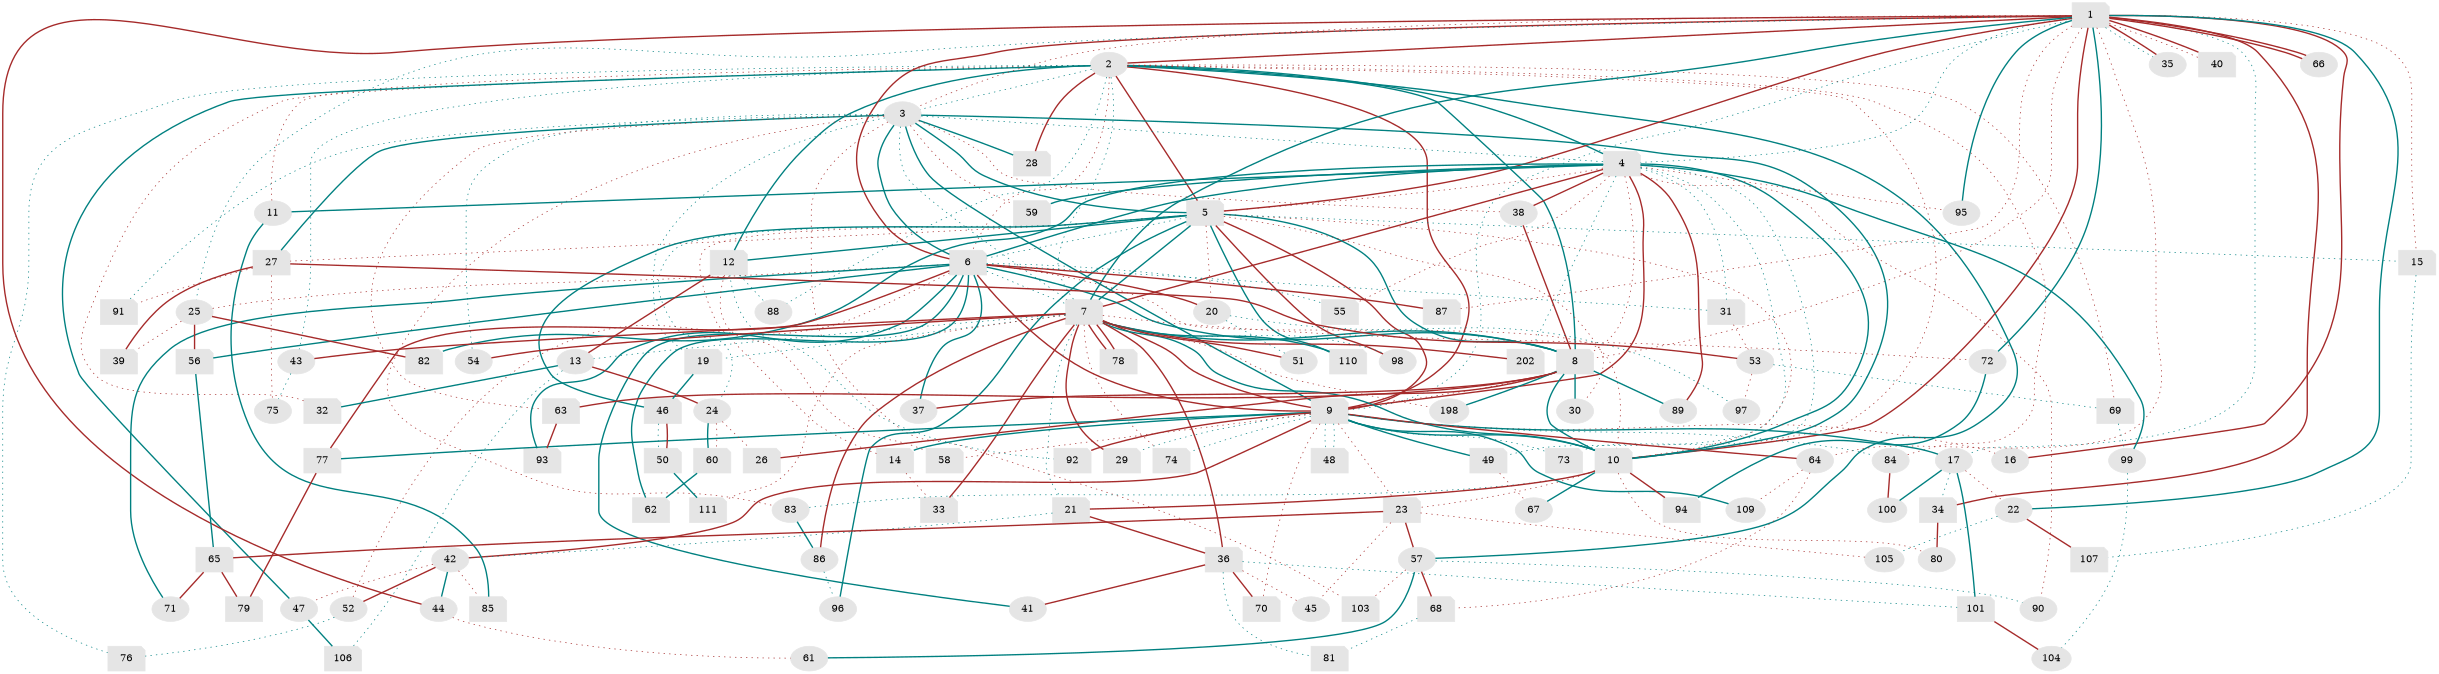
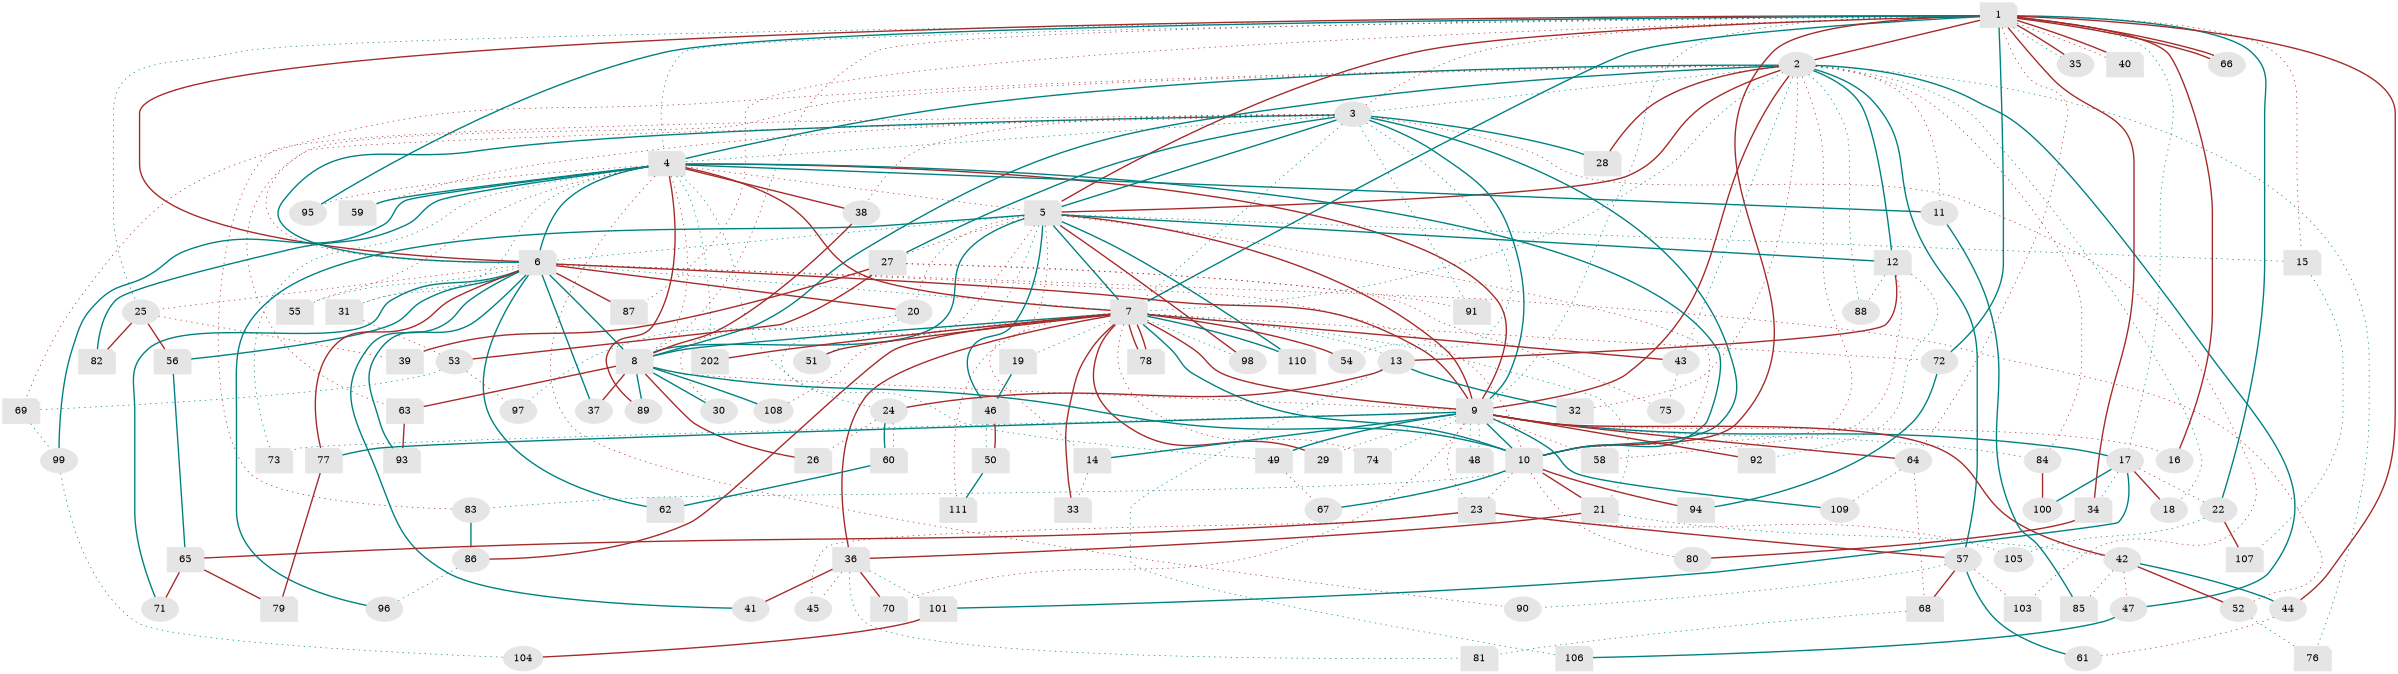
edge "3" -- "19": removed
node "198": label "198" -> "108"
node "18": added
